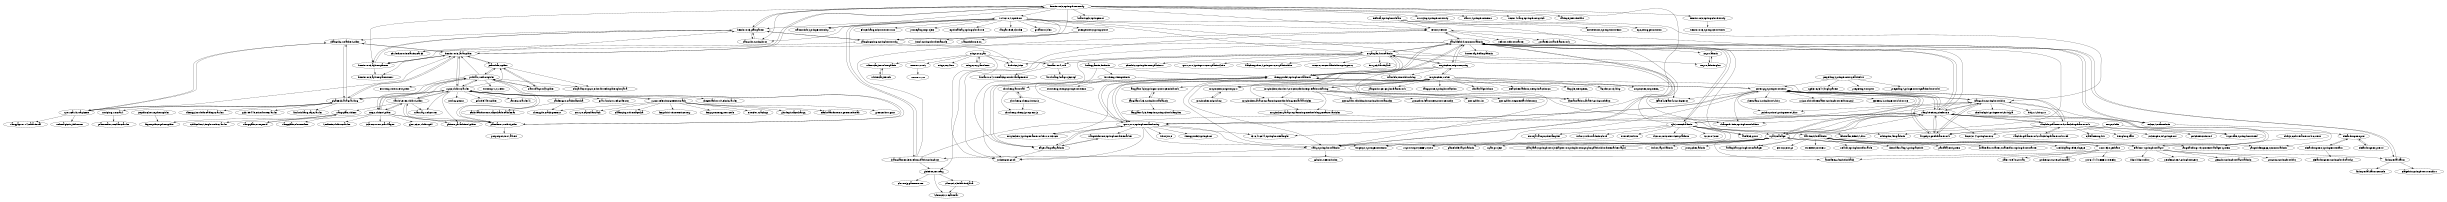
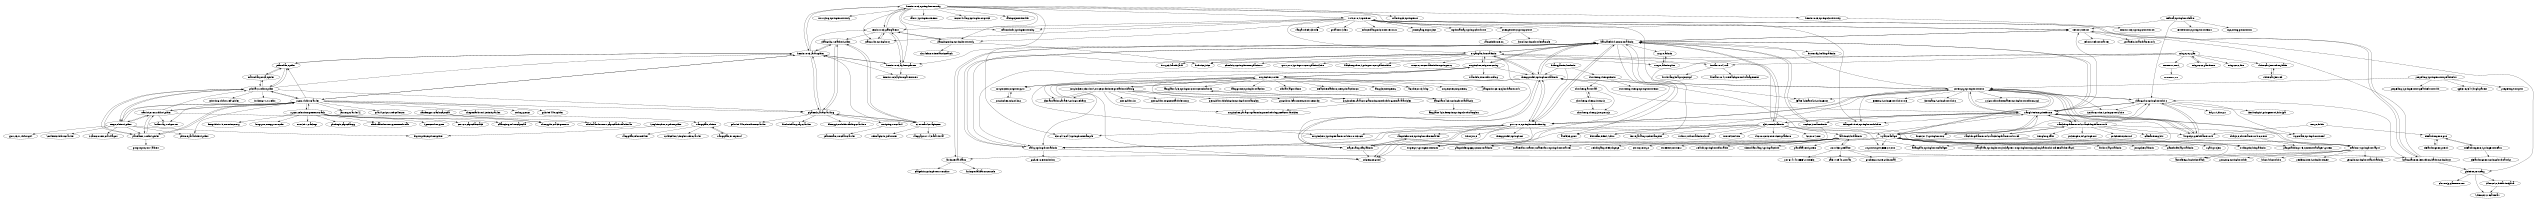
edge "coder-yqj/springboot-shiro" -> "babylikebird/common-admin": added
node "PkuJavaGroupCzz/Distributed_spider_pku_java": removed
edge "watchdog-framework/watchdog-framework" -> "oukingtim/king-admin": now "watchdog-framework/watchdog-framework-web" -> "oukingtim/king-admin"
